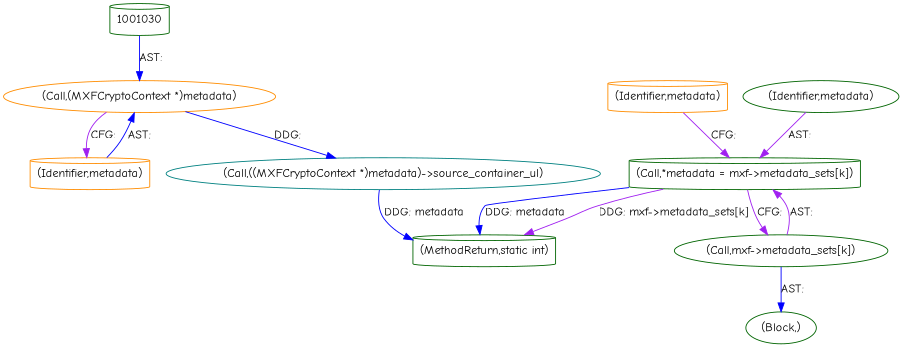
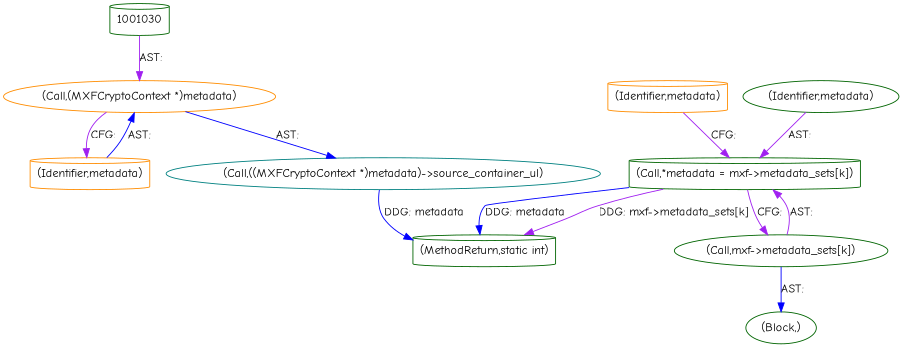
edge "1001030" -> "(Call,(MXFCryptoContext *)metadata)": color blue -> purple
edge "(Call,(MXFCryptoContext *)metadata)" -> "(Call,((MXFCryptoContext *)metadata)->source_container_ul)": label "DDG: " -> "AST: "
